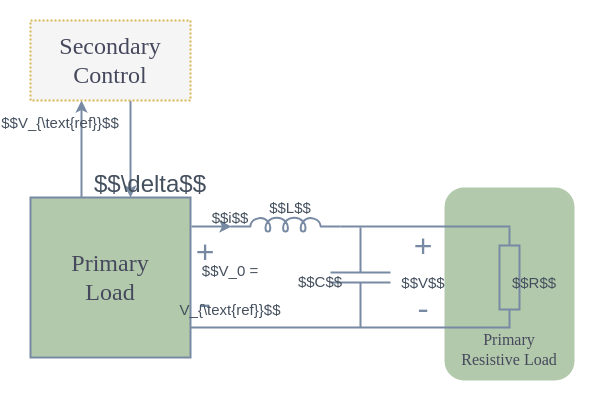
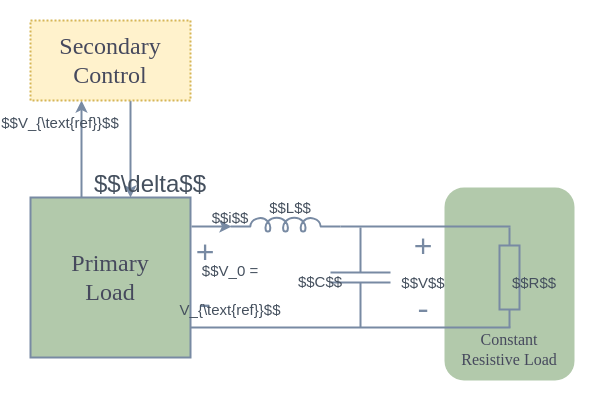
node "Secondary Control": fillcolor #f5f5f5 -> #fff2cc
node "Primary Resistive Load": label "Primary Resistive Load" -> "Constant Resistive Load"
